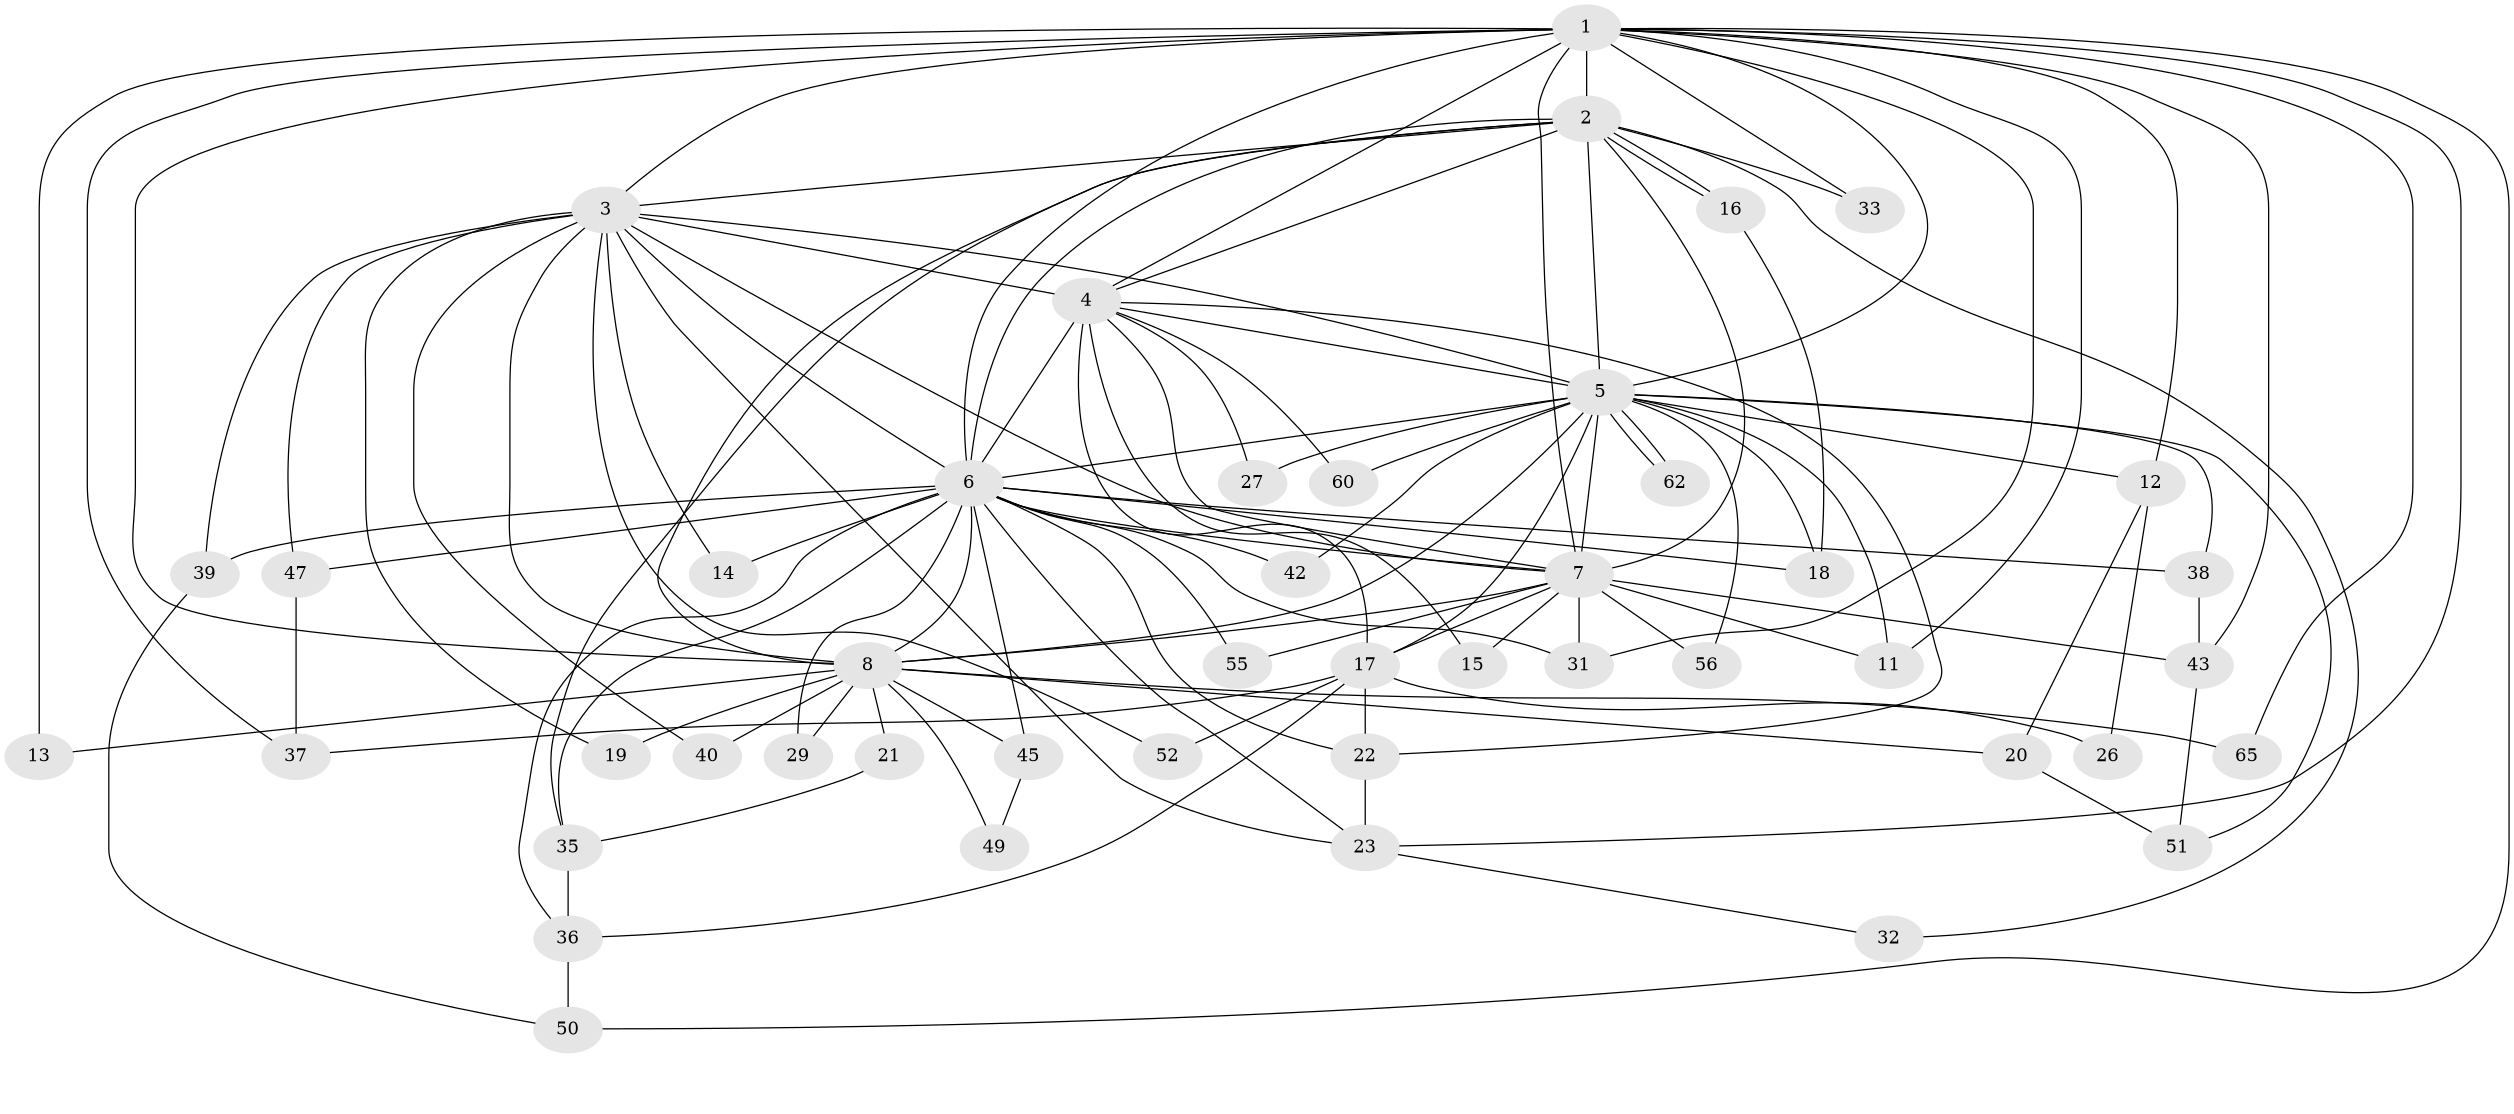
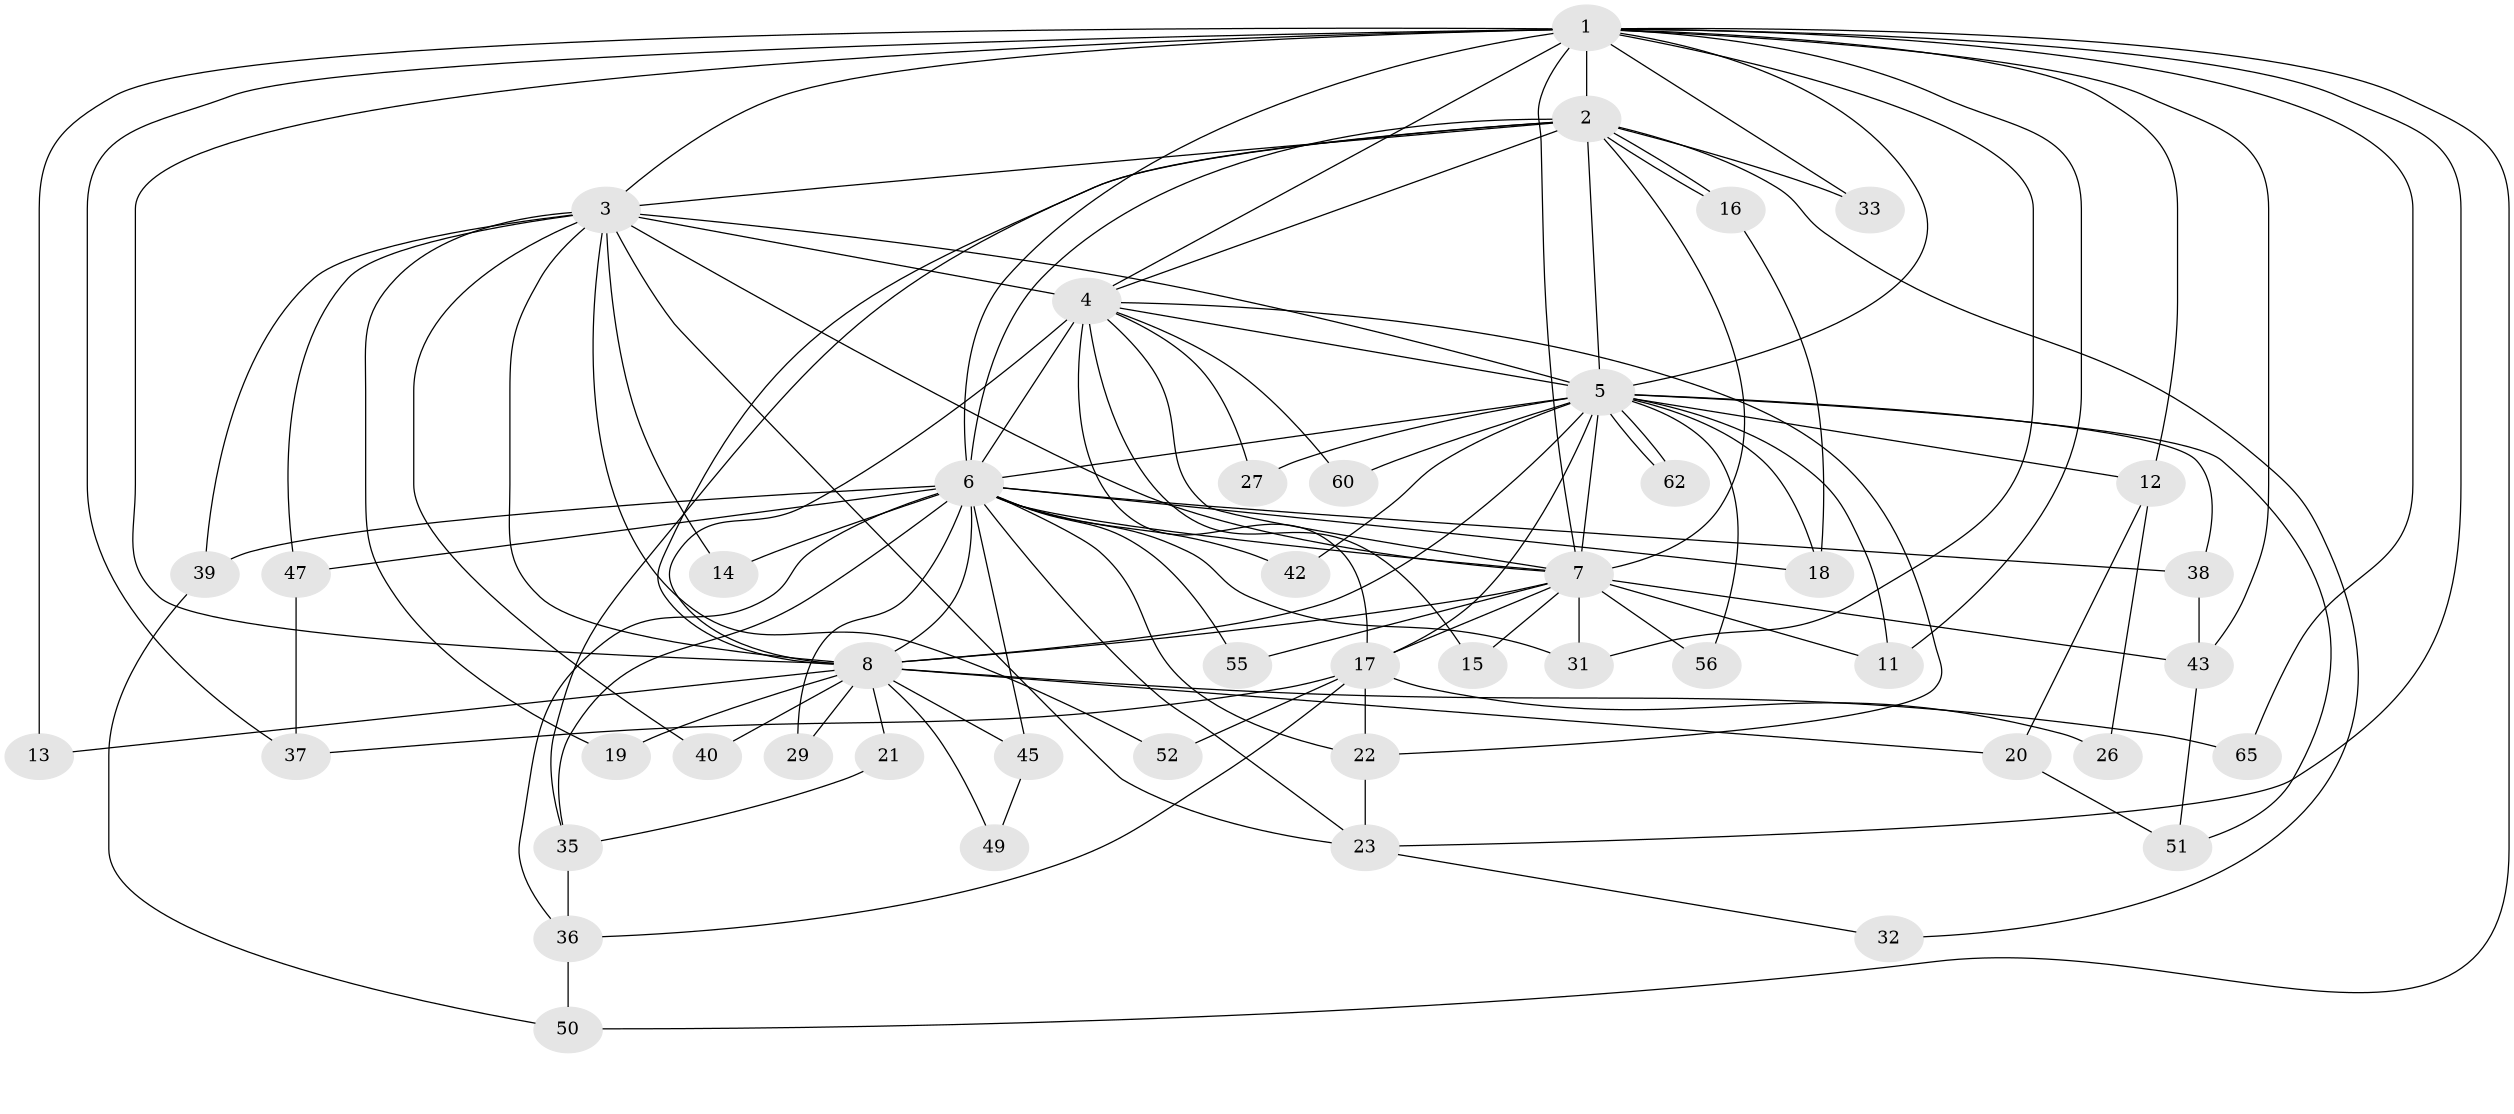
edge "3" -- "6": removed
edge "4" -- "8": added
